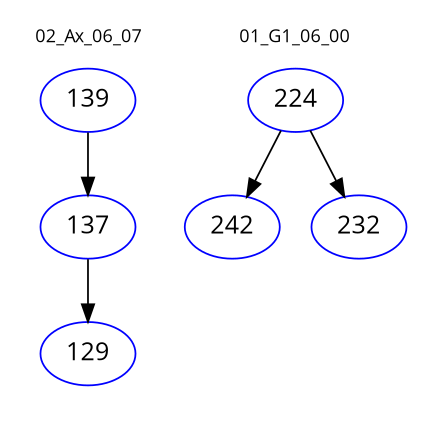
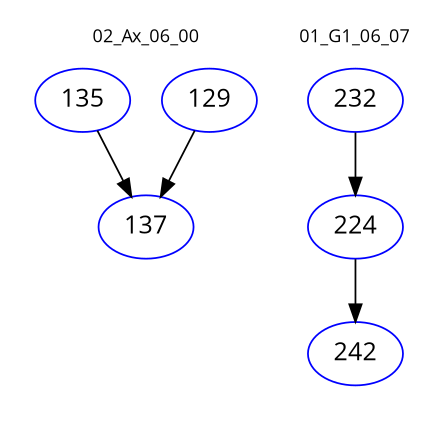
cluster "02_Ax_06_07": label "02_Ax_06_07" -> "02_Ax_06_00"
cluster "01_G1_06_00": label "01_G1_06_00" -> "01_G1_06_07"
node "139": label "139" -> "135"
edge "224" -> "232": reversed
edge "137" -> "129": reversed
